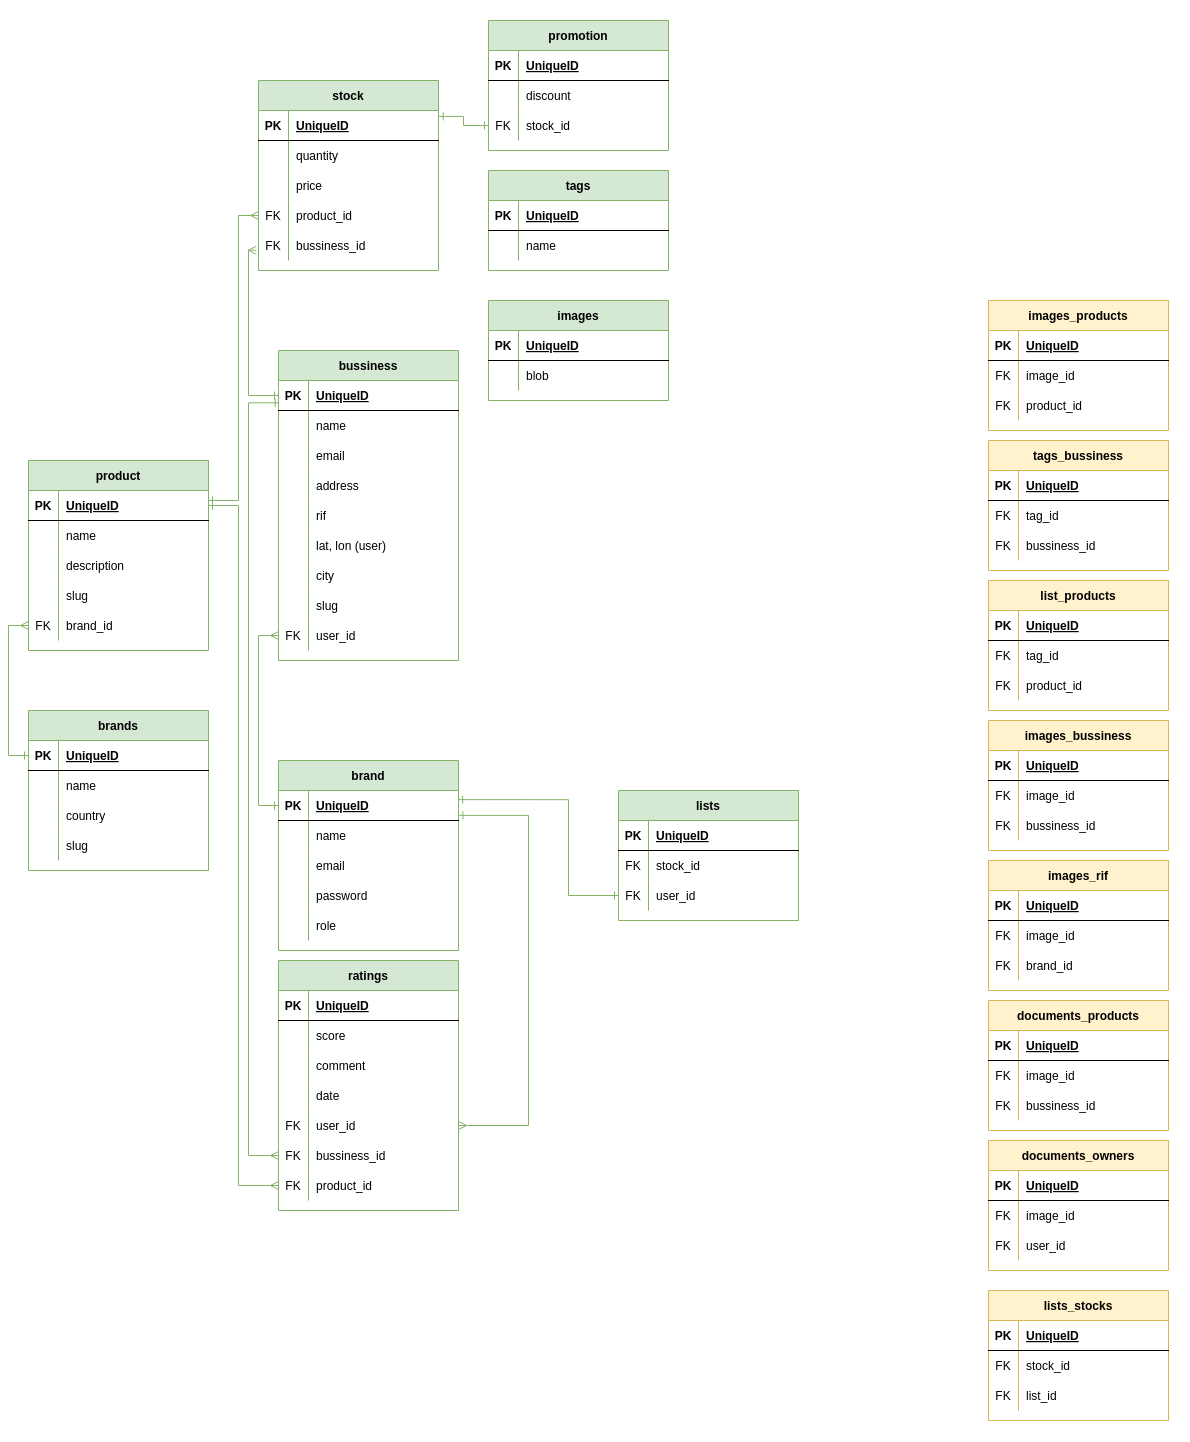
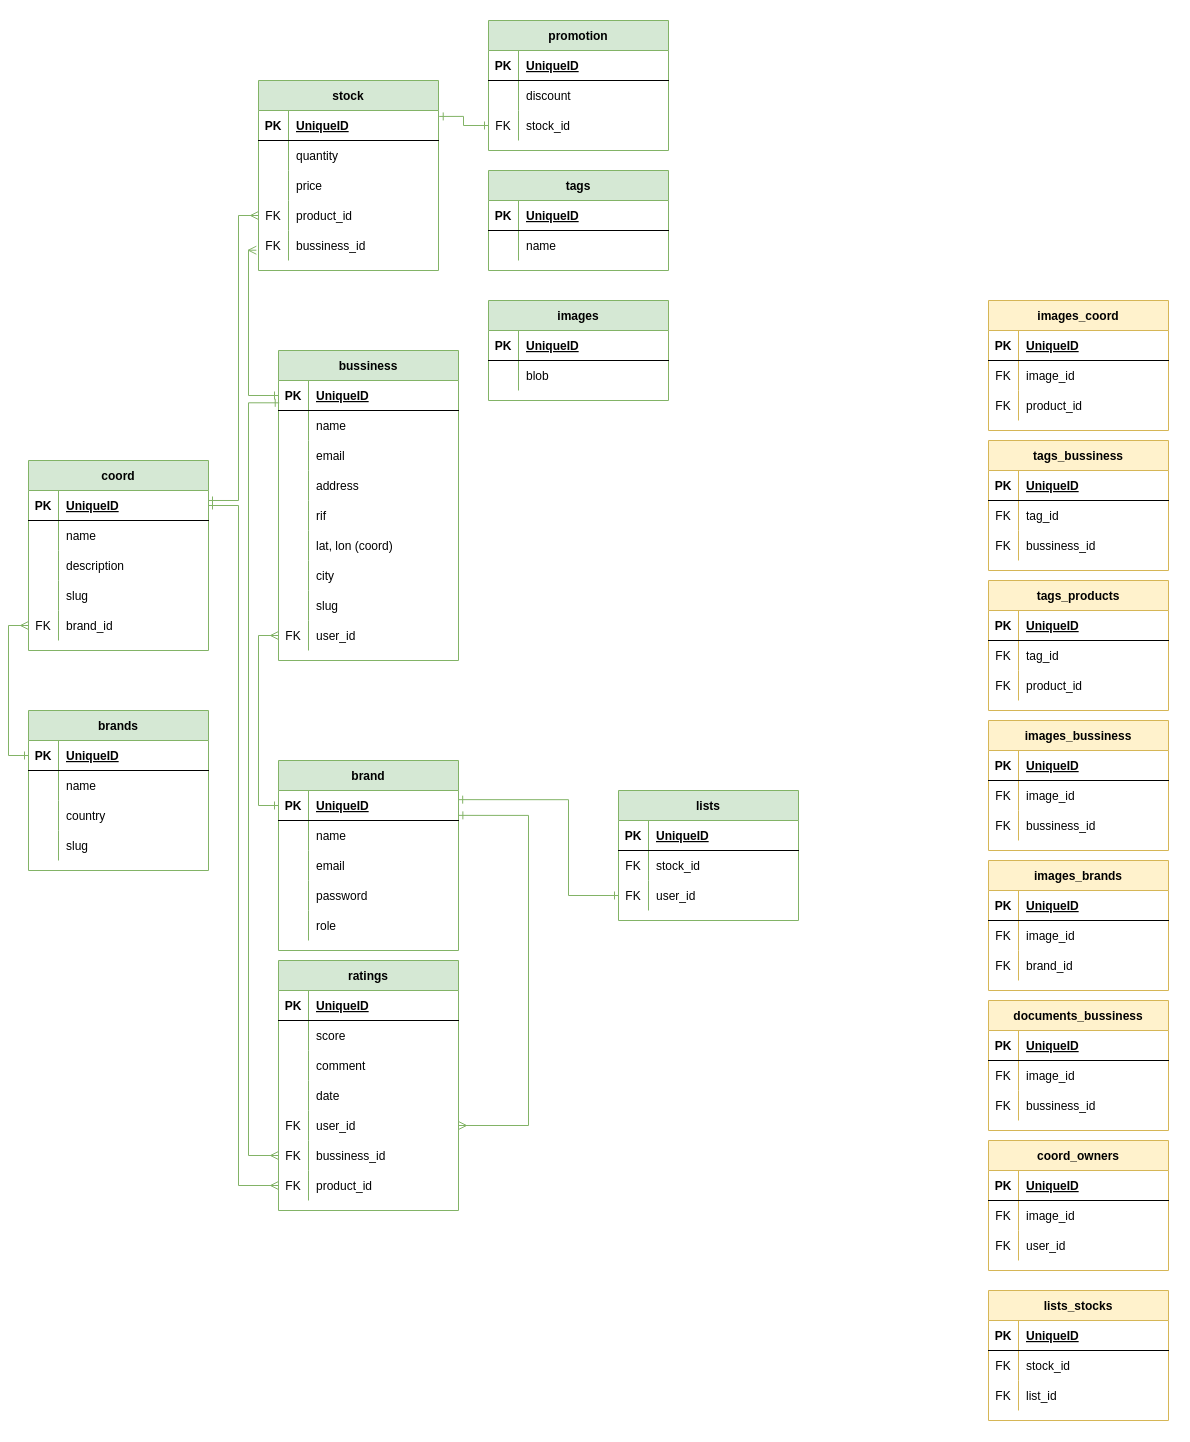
node "images_products": label "images_products" -> "images_coord"
node "product": label "product" -> "coord"
node "lat, lon (user)": label "lat, lon (user)" -> "lat, lon (coord)"
node "list_products": label "list_products" -> "tags_products"
node "images_rif": label "images_rif" -> "images_brands"
node "documents_products": label "documents_products" -> "documents_bussiness"
node "documents_owners": label "documents_owners" -> "coord_owners"
